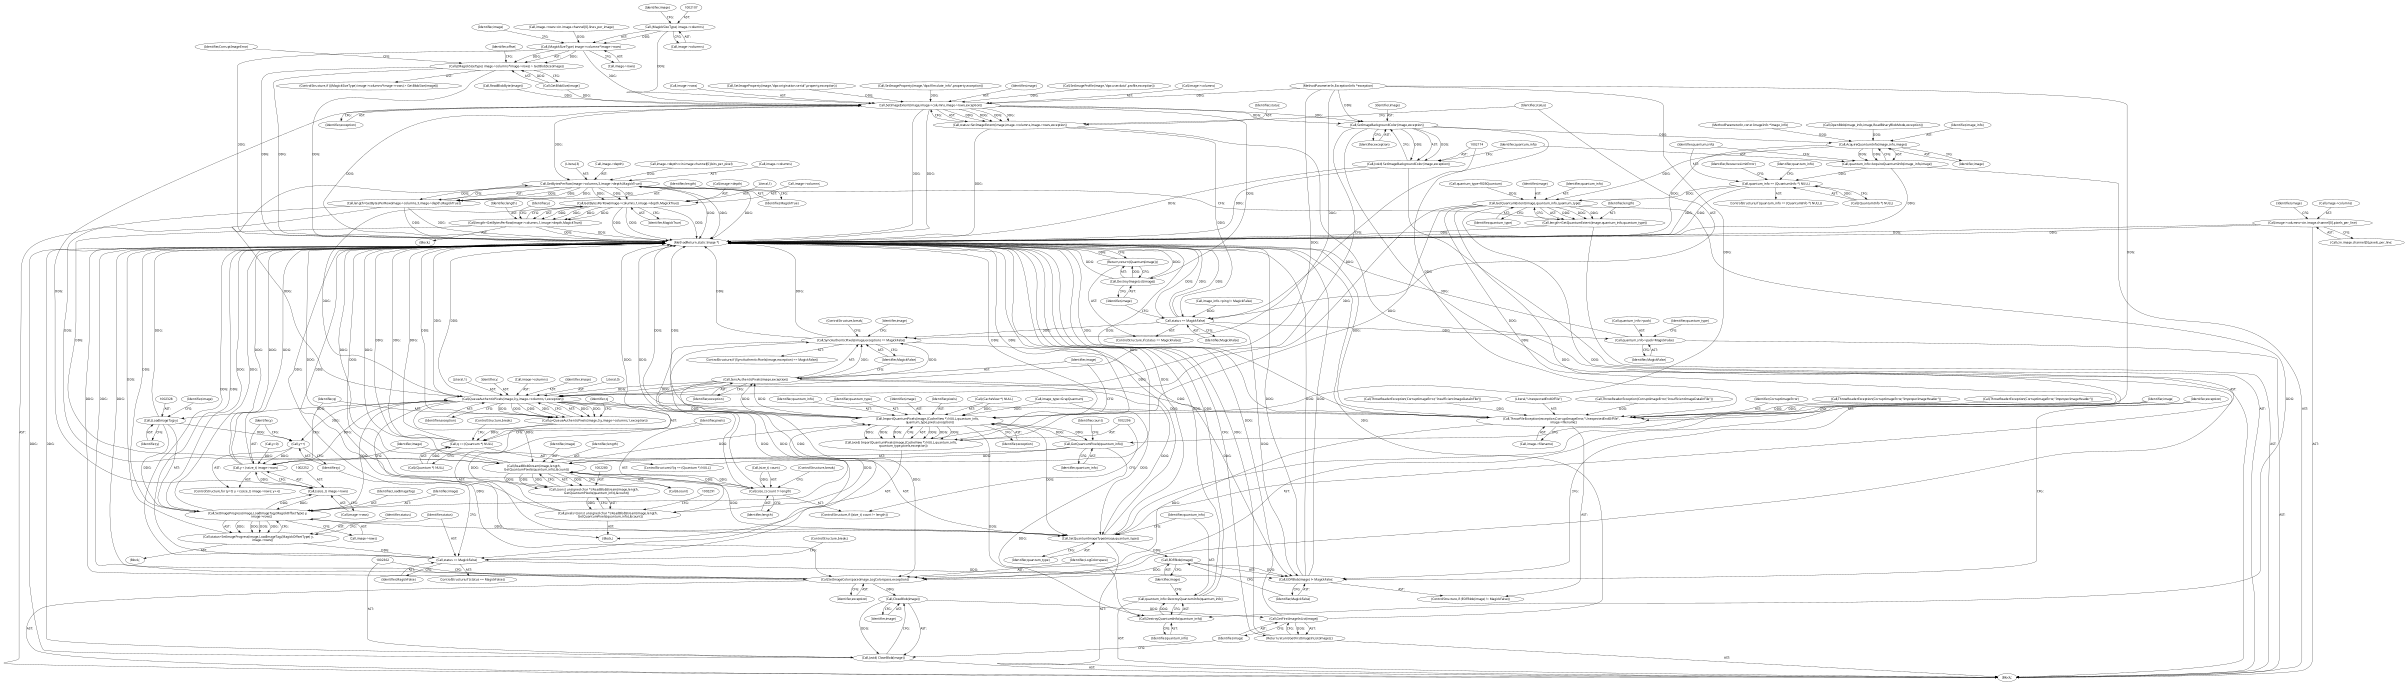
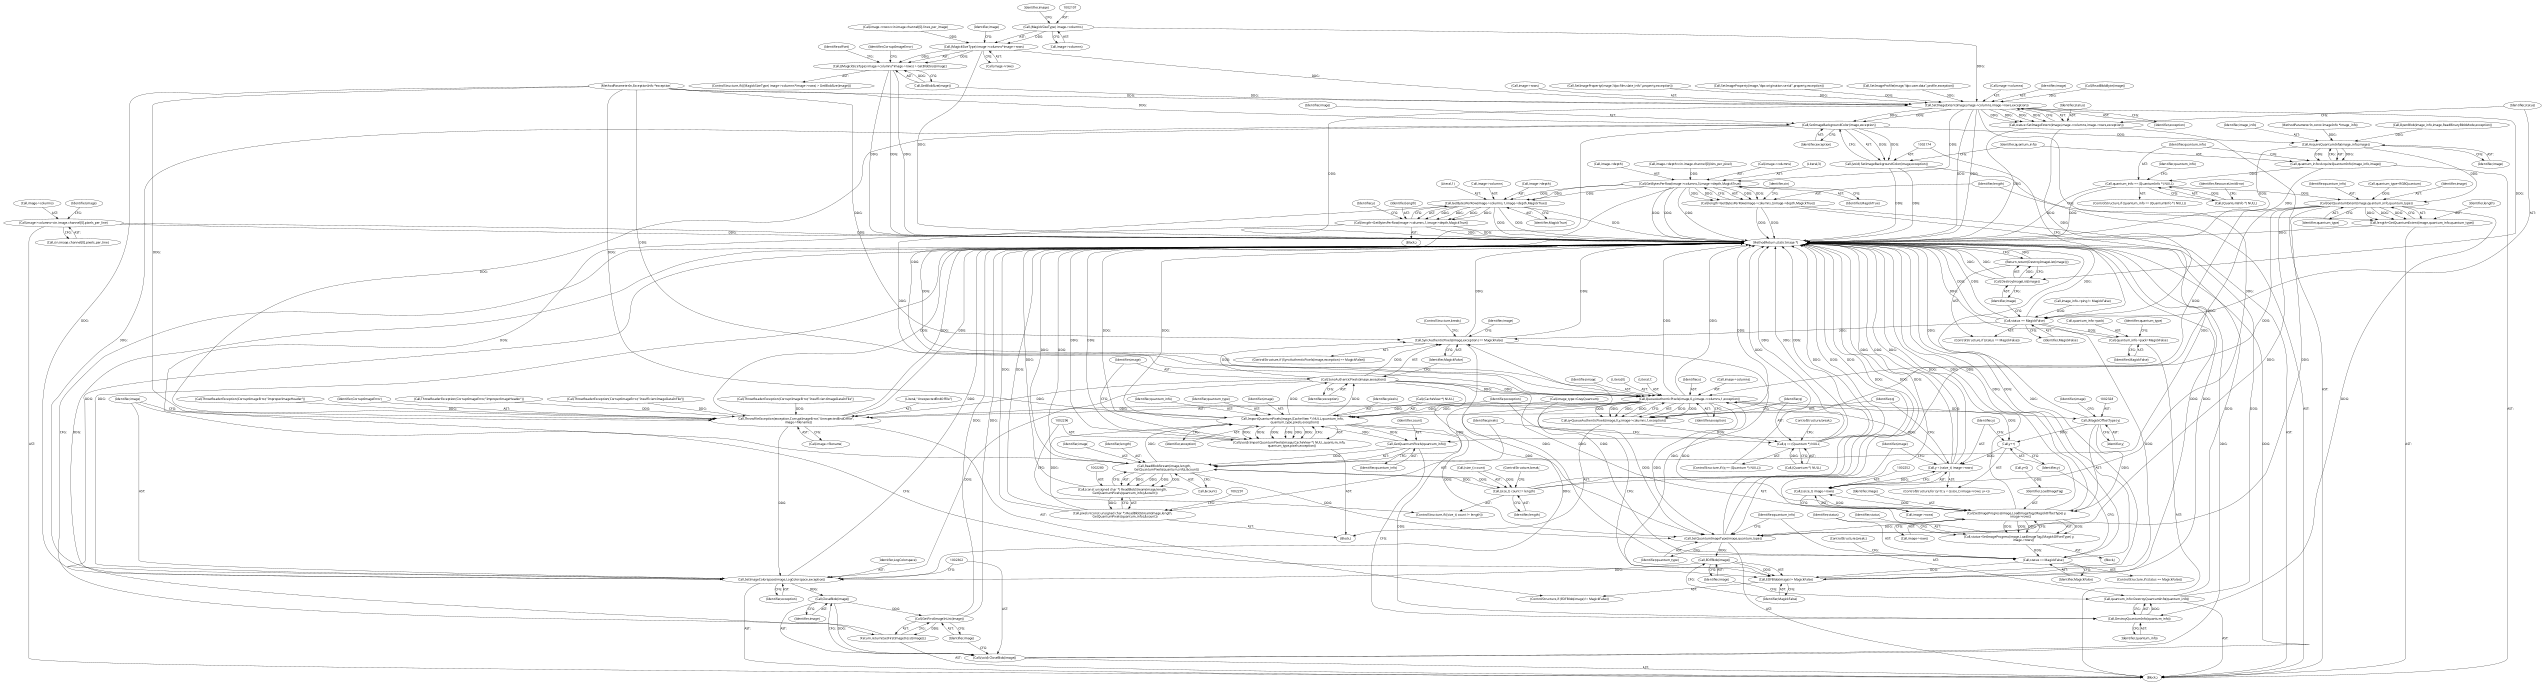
edge "(Identifier,ResourceLimitError)" -> "(Call,quantum_info == (QuantumInfo *) NULL)": now "(Identifier,ResourceLimitError)" -> "(Call,(QuantumInfo *) NULL)"
node "(Identifier,cin)": added
node "(Return,return(Quantum(image));)": label "(Return,return(Quantum(image));)" -> "(Return,return(DestroyImageList(image));)"
node "(Call,(LoadImageTag) y)": label "(Call,(LoadImageTag) y)" -> "(Call,(MagickOffsetType) y)"
edge "(MethodParameterIn,ExceptionInfo *exception)" -> "(Call,SetImageColorspace(image,LogColorspace,exception))": added, label "DDG:"
edge "(Identifier,count)" -> "(Call,GetQuantumPixels(quantum_info))": label "CFG: " -> "AST: "
edge "(Call,y=0)" -> "(Call,y < (ssize_t) image->rows)": now "(Call,y=0)" -> "(Identifier,LoadImageTag)"
edge "(Call,GetQuantumPixels(quantum_info))" -> "(Call,DestroyQuantumInfo(quantum_info))": label "DDG: " -> "CFG: "
